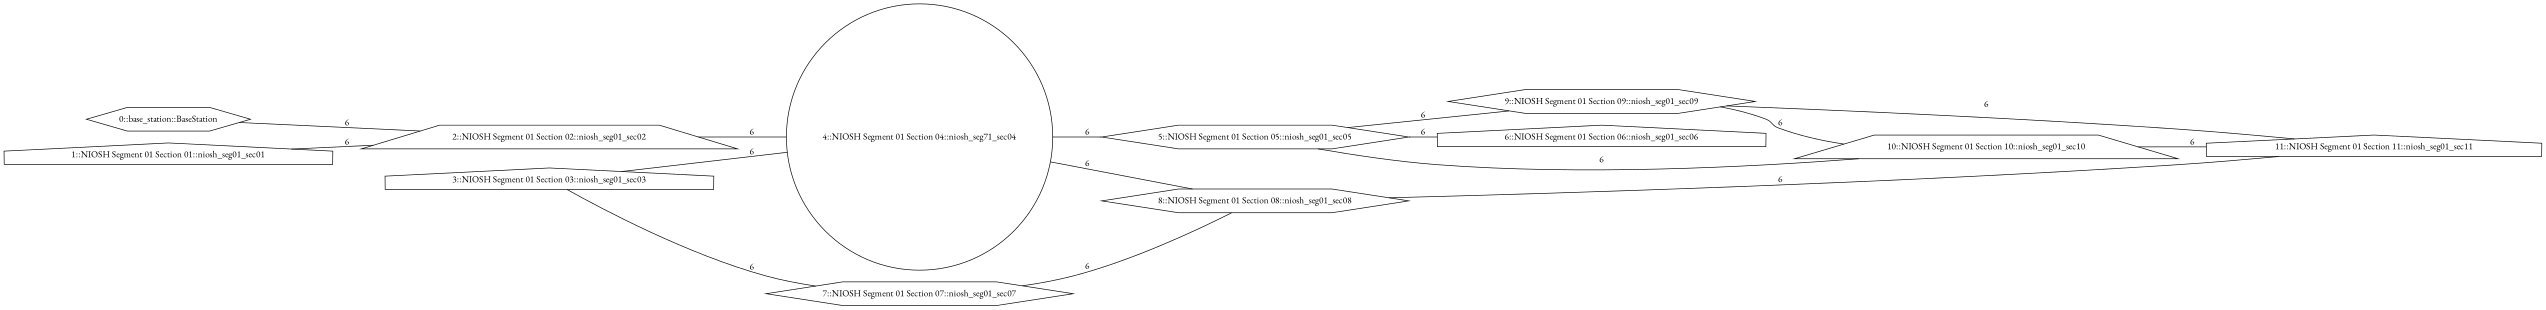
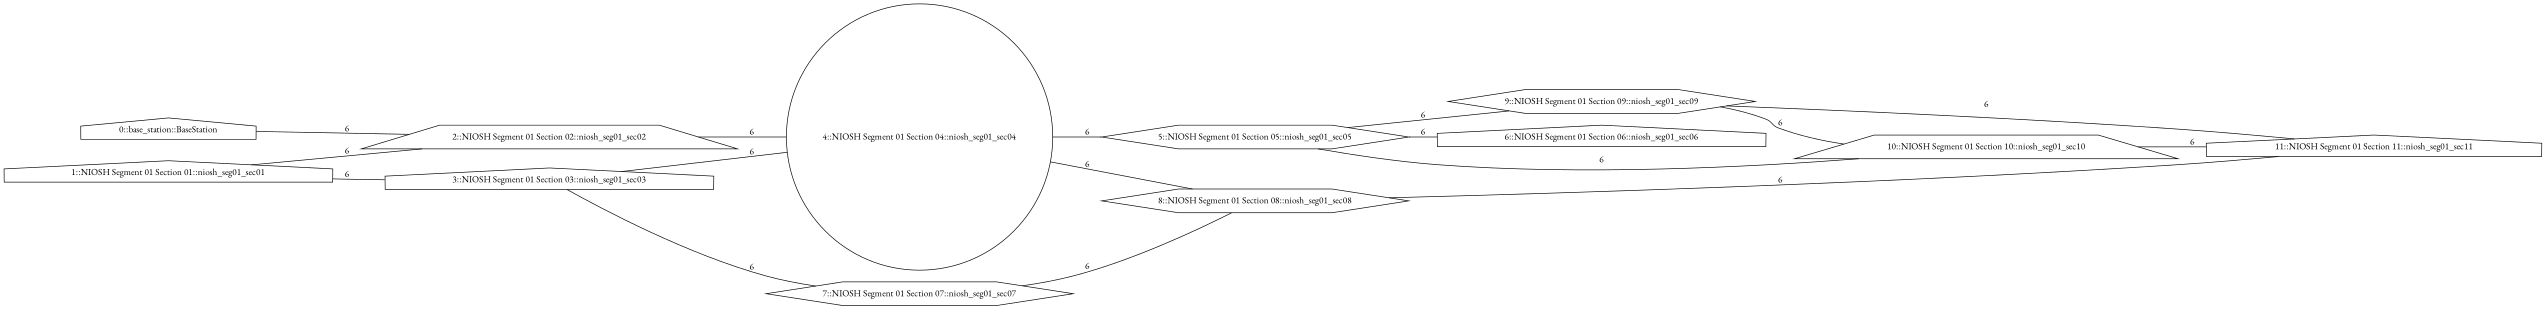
node "0::base_station::BaseStation": shape hexagon -> house
node "4::NIOSH Segment 01 Section 04::niosh_seg71_sec04": label "4::NIOSH Segment 01 Section 04::niosh_seg71_sec04" -> "4::NIOSH Segment 01 Section 04::niosh_seg01_sec04"
edge "1::NIOSH Segment 01 Section 01::niosh_seg01_sec01" -- "3::NIOSH Segment 01 Section 03::niosh_seg01_sec03": added, label "6"
